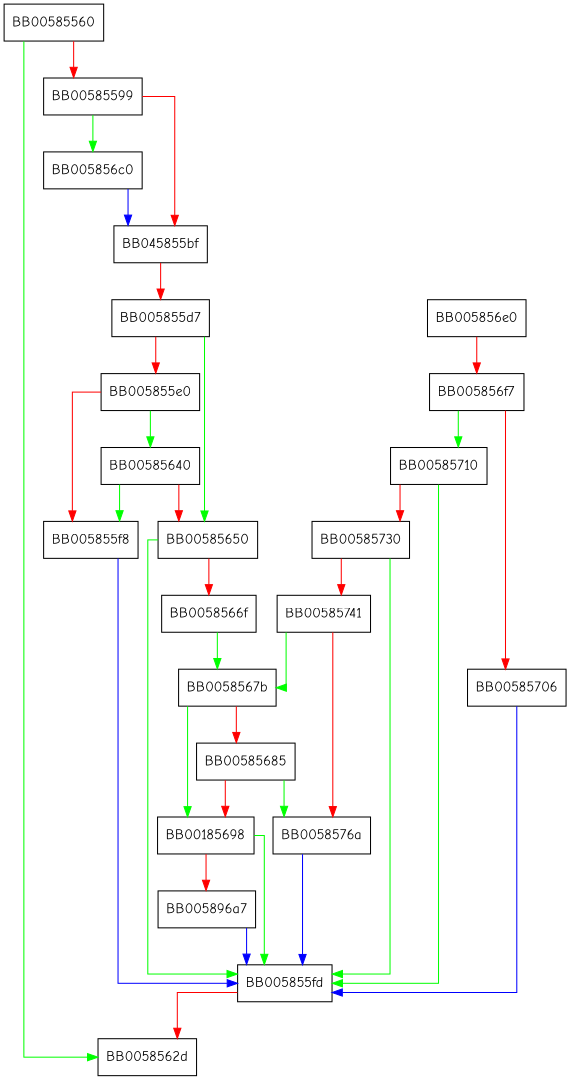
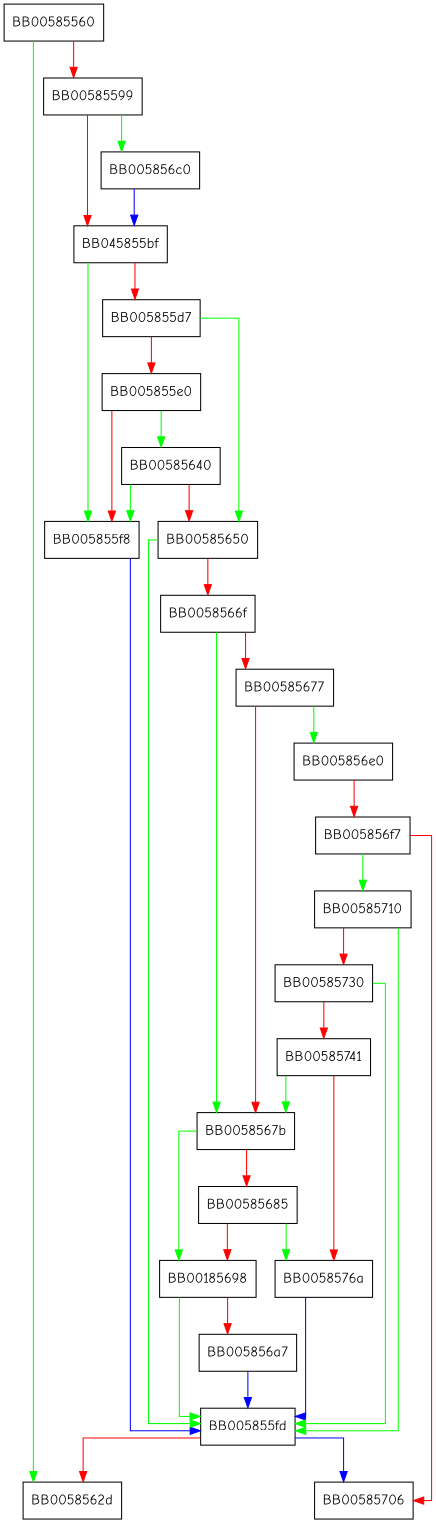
edge "BB045855bf" -> "BB005855f8": added
node "BB00585677": added
node "BB005896a7": label "BB005896a7" -> "BB005856a7"
edge "BB00585706" -> "BB005855fd": reversed
